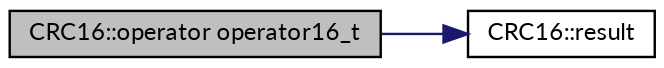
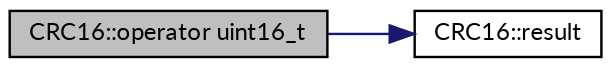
node "CRC16::operator operator16_t": label "CRC16::operator operator16_t" -> "CRC16::operator uint16_t"
